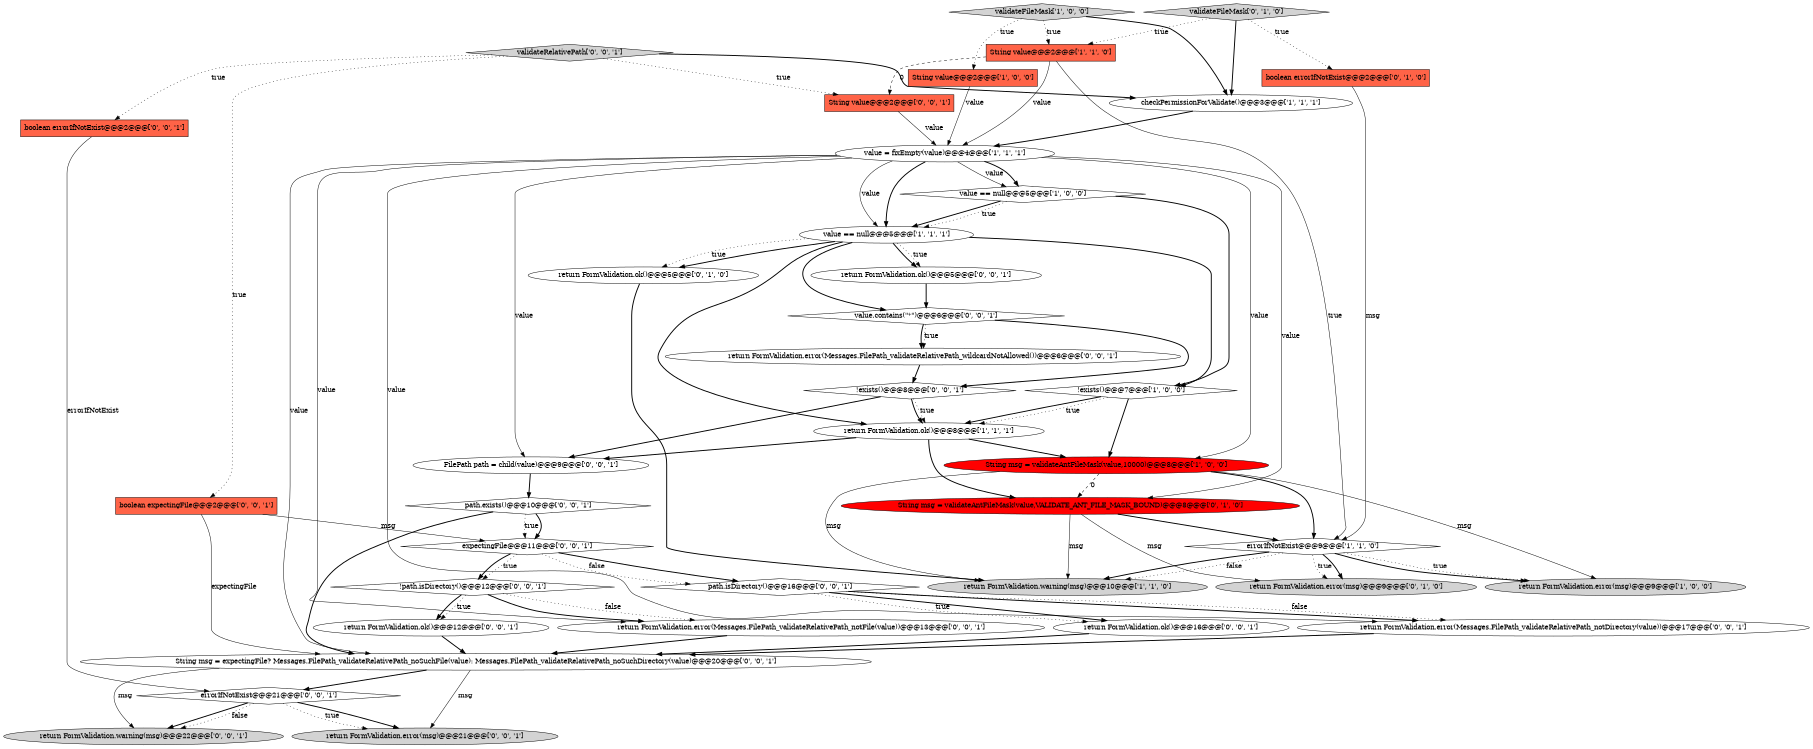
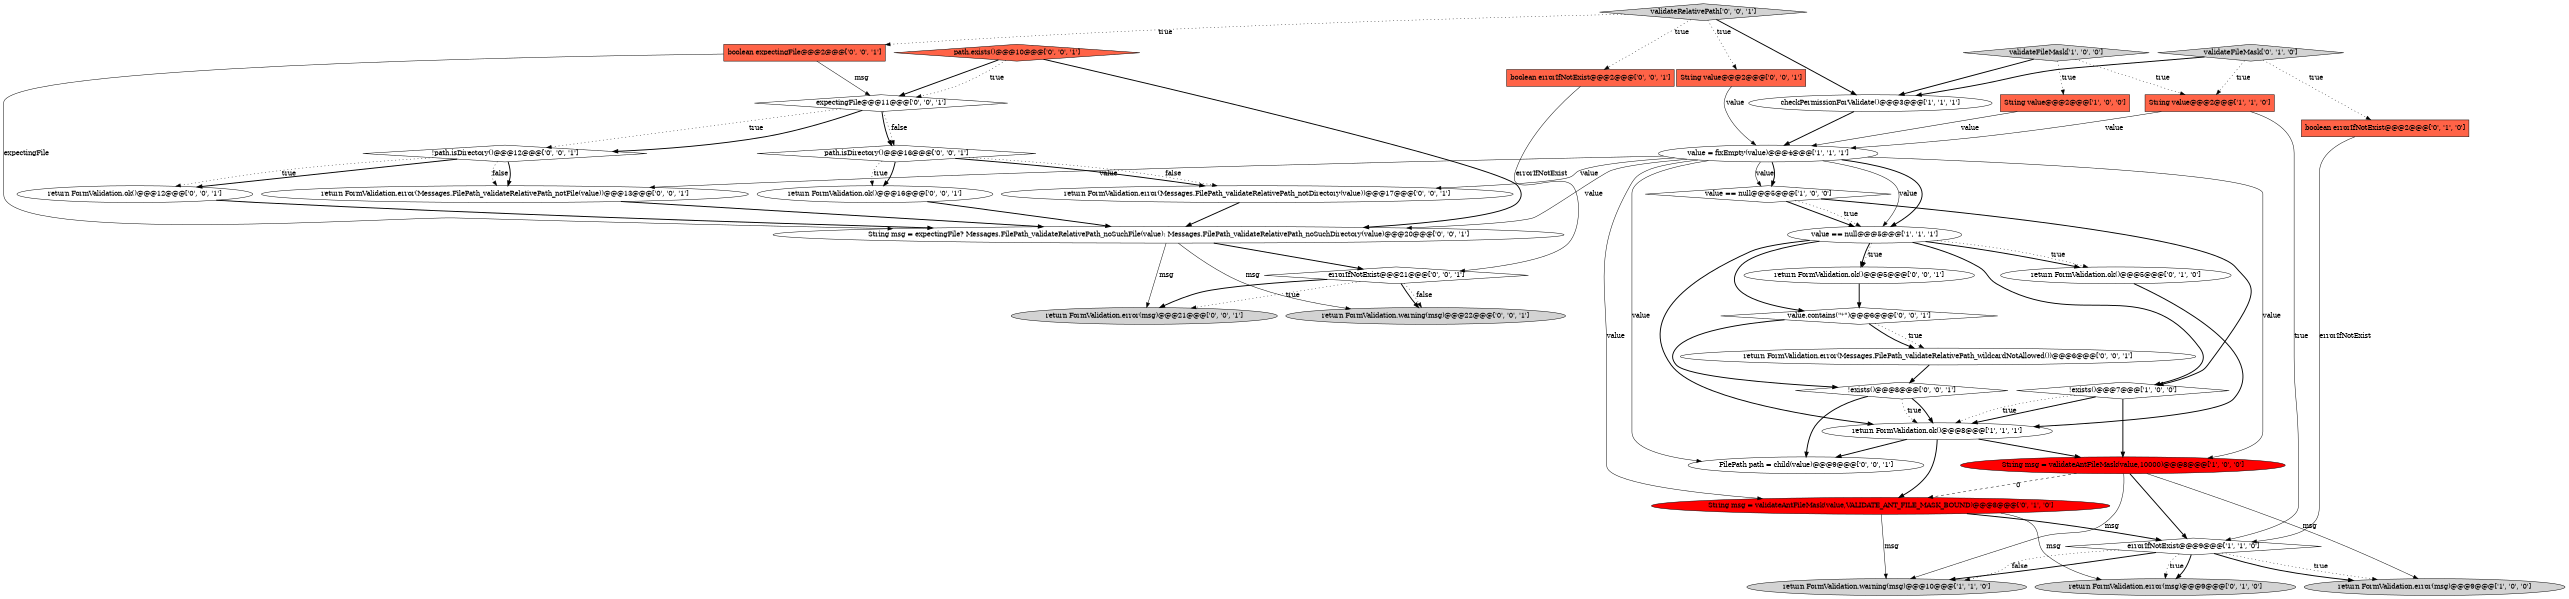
edge "String value@@@2@@@['1', '1', '0']" -> "String value@@@2@@@['0', '0', '1']": removed, label "0"
edge "boolean errorIfNotExist@@@2@@@['0', '1', '0']" -> "errorIfNotExist@@@9@@@['1', '1', '0']": label "msg" -> "errorIfNotExist"
edge "FilePath path = child(value)@@@9@@@['0', '0', '1']" -> "path.exists()@@@10@@@['0', '0', '1']": removed
node "path.exists()@@@10@@@['0', '0', '1']": fillcolor white -> tomato
edge "return FormValidation.ok()@@@5@@@['0', '1', '0']" -> "return FormValidation.warning(msg)@@@10@@@['1', '1', '0']": now "return FormValidation.ok()@@@5@@@['0', '1', '0']" -> "return FormValidation.ok()@@@8@@@['1', '1', '1']"
